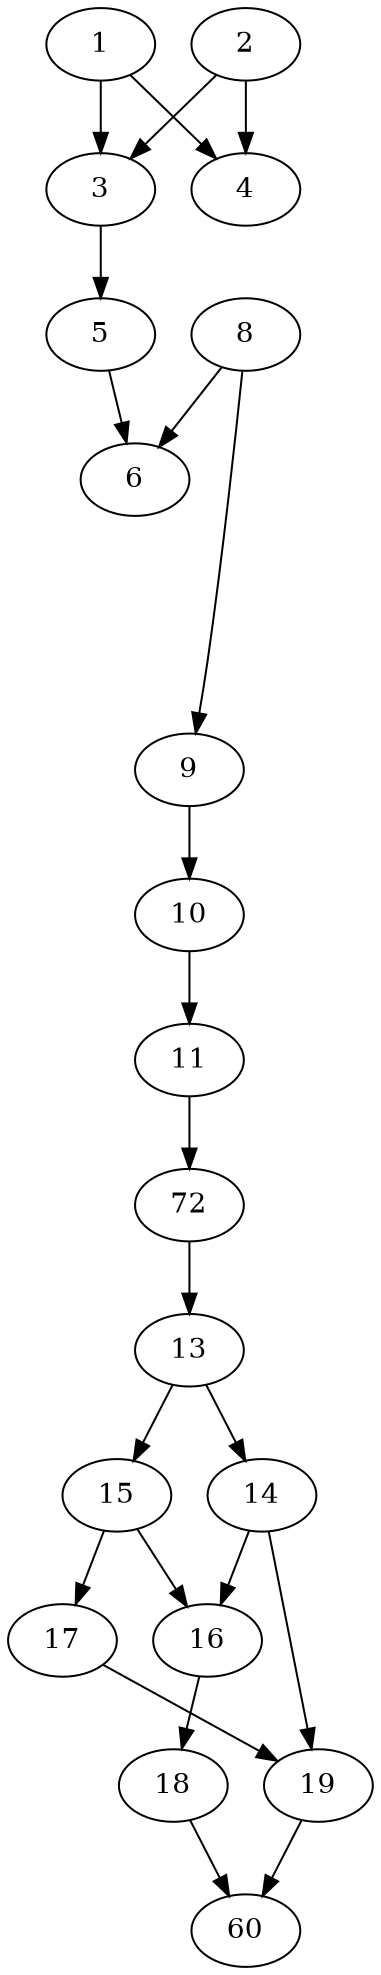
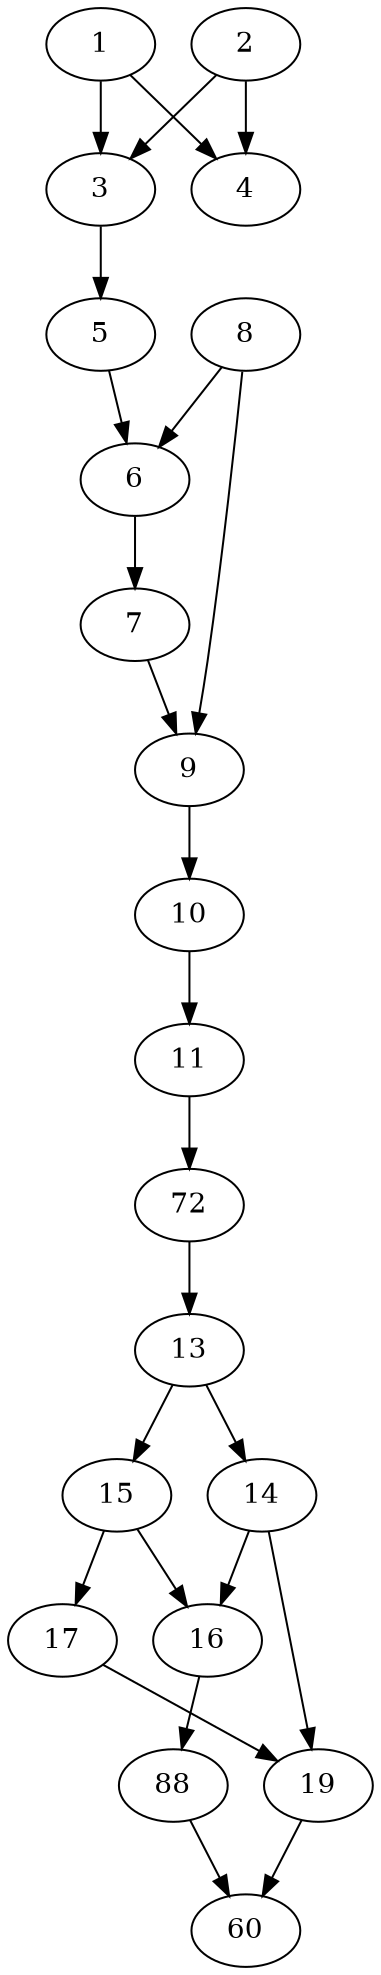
node "7": added
node "18": label "18" -> "88"
